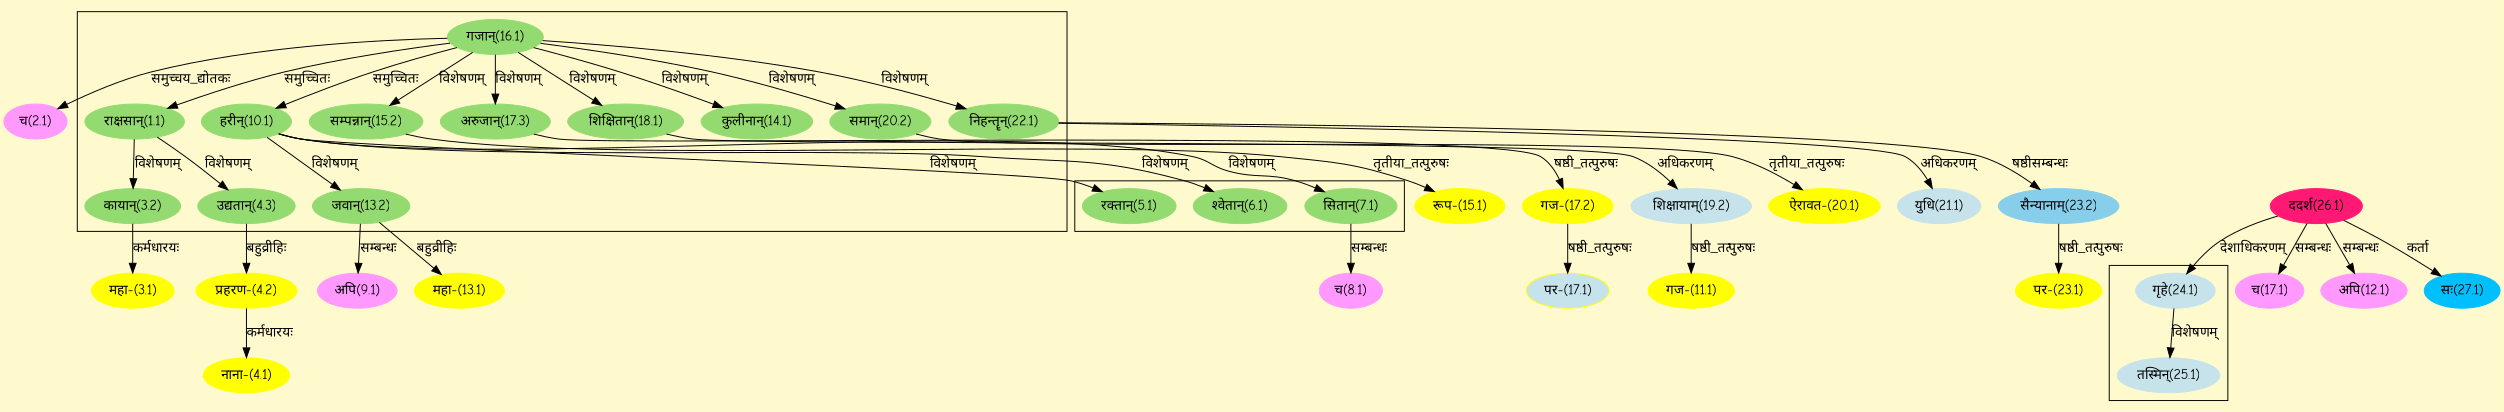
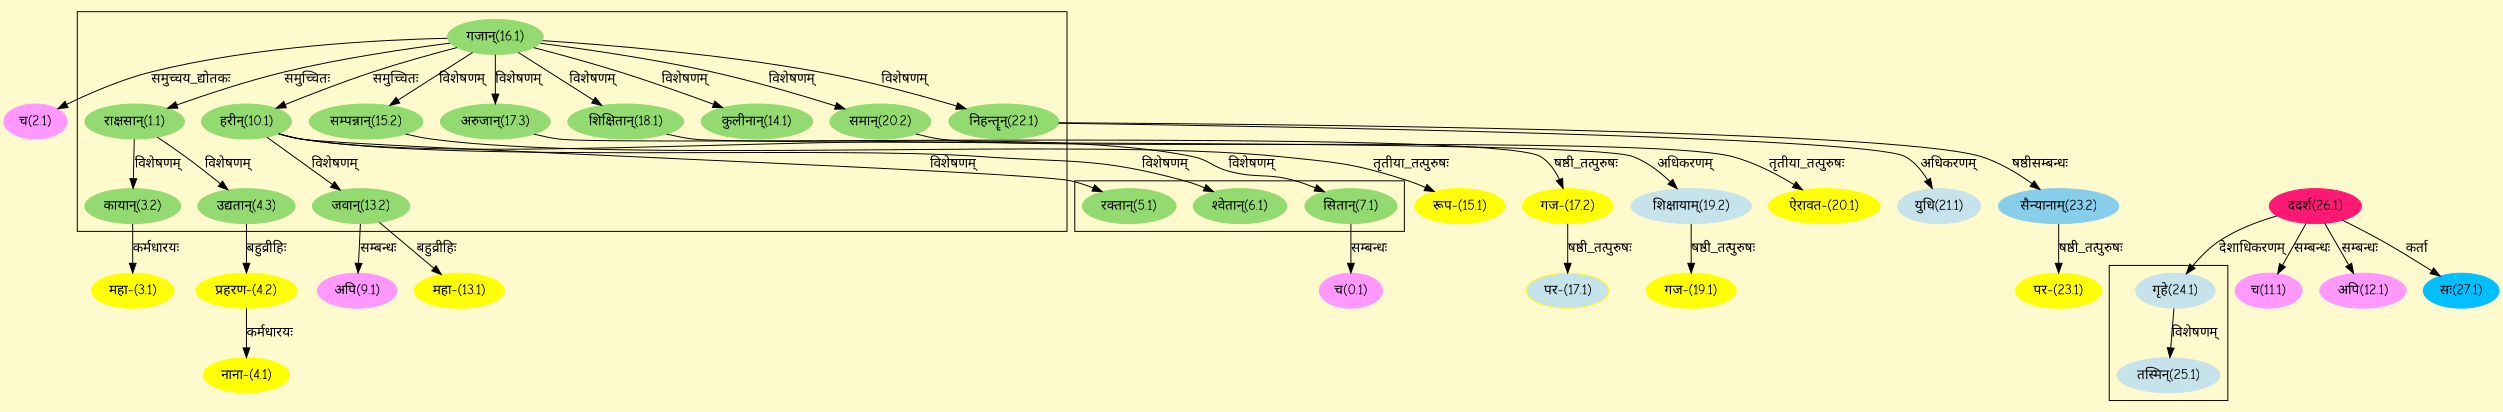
node "च(8.1)": label "च(8.1)" -> "च(0.1)"
node "गज-(11.1)": label "गज-(11.1)" -> "गज-(19.1)"
node "च(17.1)": label "च(17.1)" -> "च(11.1)"
